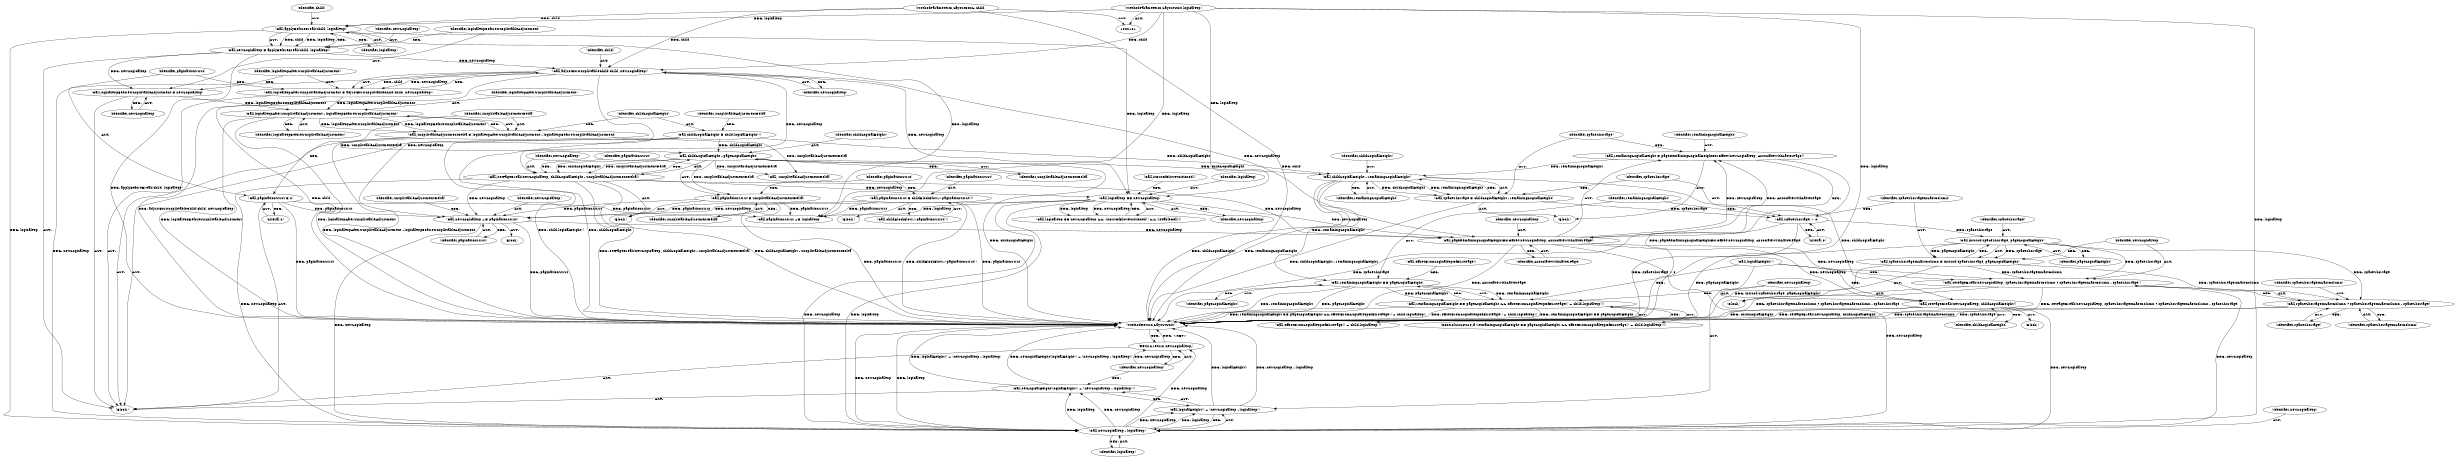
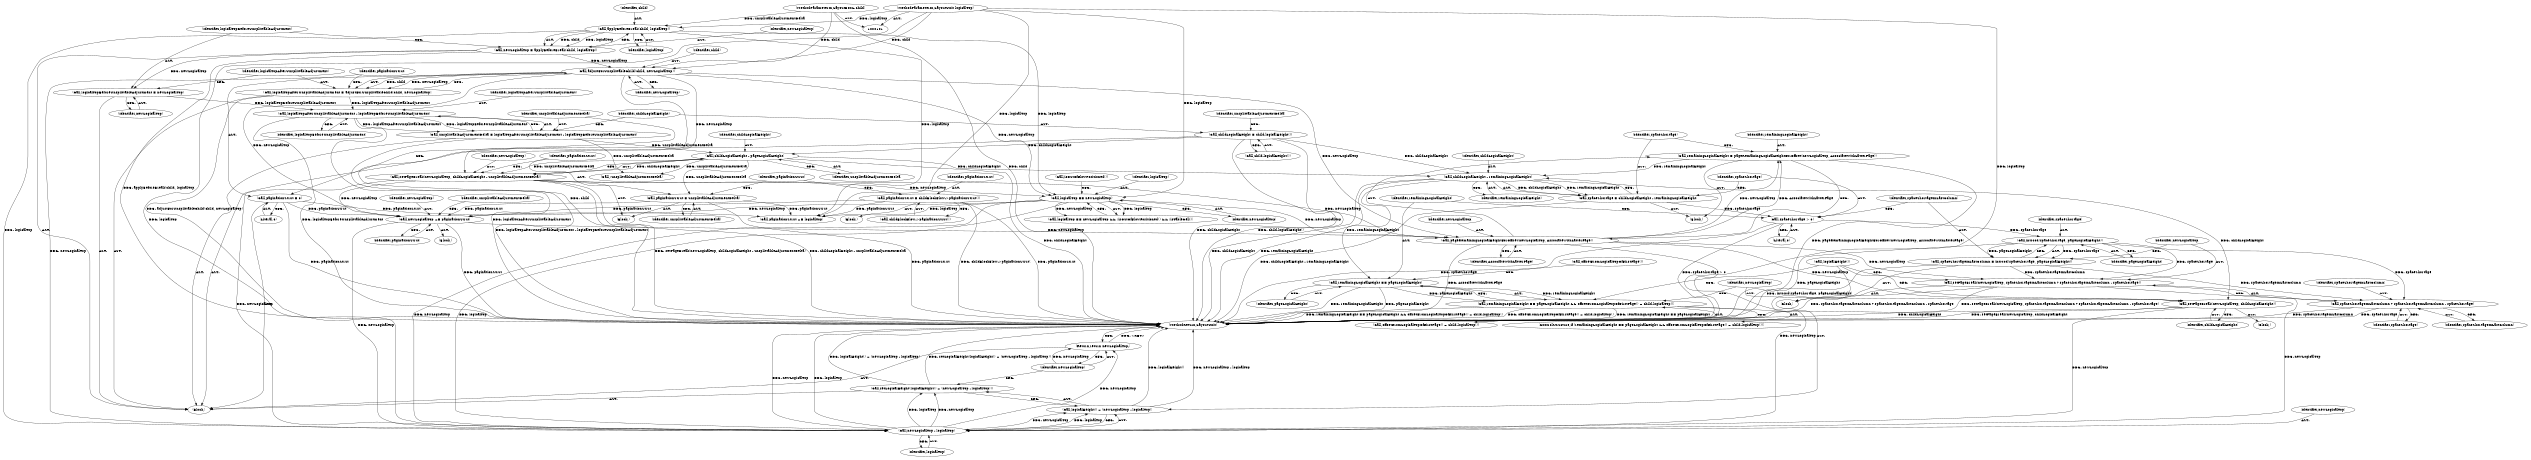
edge "(MethodParameterIn,LayoutBox& child)" -> "(Call,applyBeforeBreak(child, logicalTop))": label "DDG: child" -> "DDG: unsplittableAdjustmentDelta"
edge "(MethodParameterIn,LayoutUnit logicalTop)" -> "(Call,logicalTop == newLogicalTop)": label "CFG: logicalTop" -> "DDG: logicalTop"
node "(Call,child.logicalHeight())": added
